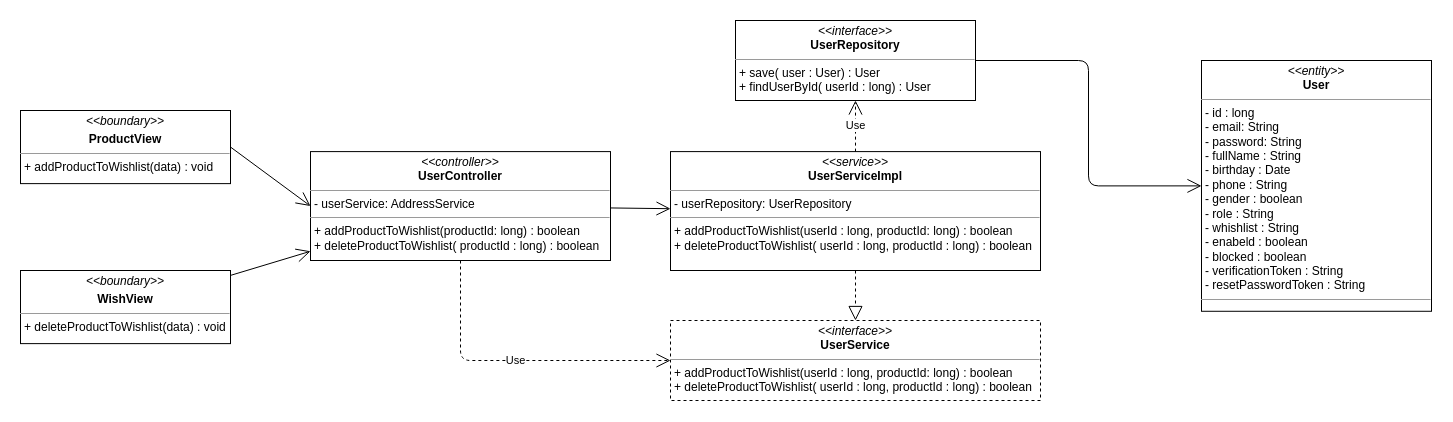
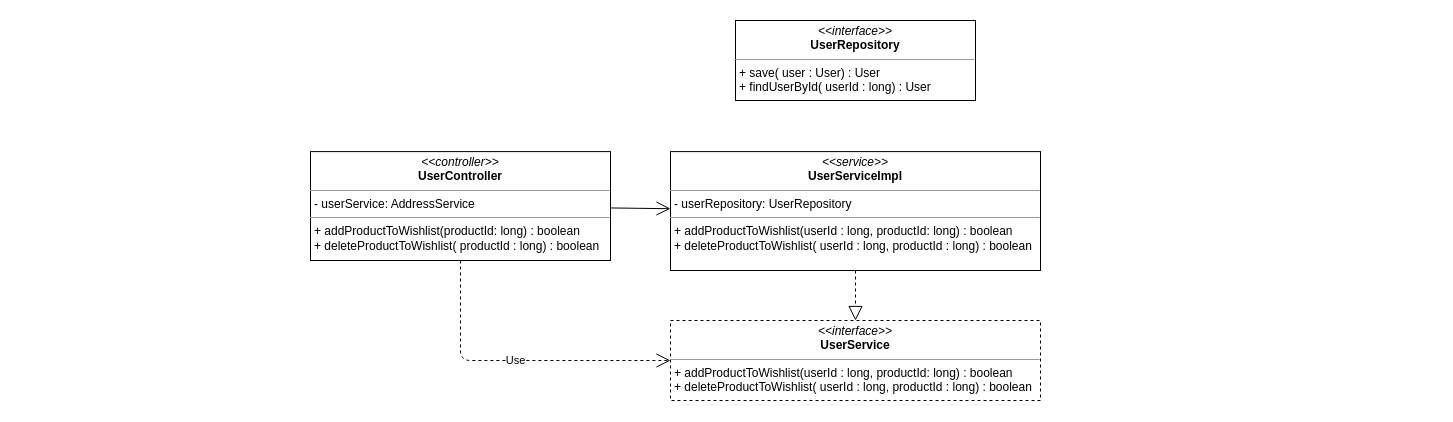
edge "<<interface>> UserRepository + save( user : User) : User + findUserById( userId : long) : User" -> "<<entity>> User - id : long - email: String - password: String - fullName : String - birthday : Date - phone : String - gender : boolean - role : String - whishlist : String - enabeld : boolean - blocked : boolean - verificationToken : String - resetPasswordToken : String": removed
edge "<<service>> UserServiceImpl - userRepository: UserRepository + addProductToWishlist(userId : long, productId: long) : boolean + deleteProductToWishlist( userId : long, productId : long) : boolean" -> "<<interface>> UserRepository + save( user : User) : User + findUserById( userId : long) : User": removed, label "Use"
node "<<boundary>> ProductView + addProductToWishlist(data) : void": removed
edge "<<boundary>> ProductView + addProductToWishlist(data) : void" -> "<<controller>> UserController - userService: AddressService + addProductToWishlist(productId: long) : boolean + deleteProductToWishlist( productId : long) : boolean": removed
node "<<entity>> User - id : long - email: String - password: String - fullName : String - birthday : Date - phone : String - gender : boolean - role : String - whishlist : String - enabeld : boolean - blocked : boolean - verificationToken : String - resetPasswordToken : String": removed
edge "<<boundary>> WishView + deleteProductToWishlist(data) : void" -> "<<controller>> UserController - userService: AddressService + addProductToWishlist(productId: long) : boolean + deleteProductToWishlist( productId : long) : boolean": removed
node "<<boundary>> WishView + deleteProductToWishlist(data) : void": removed
